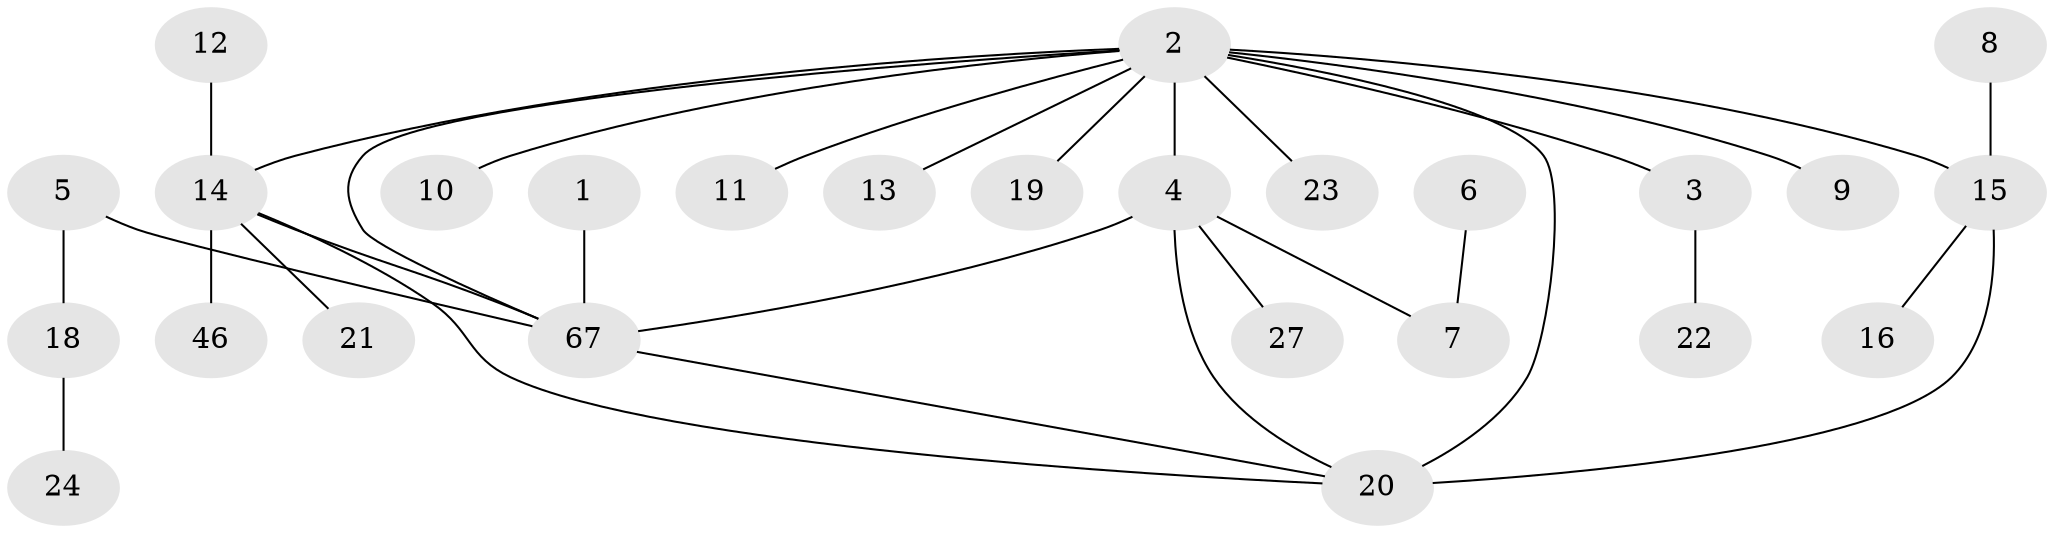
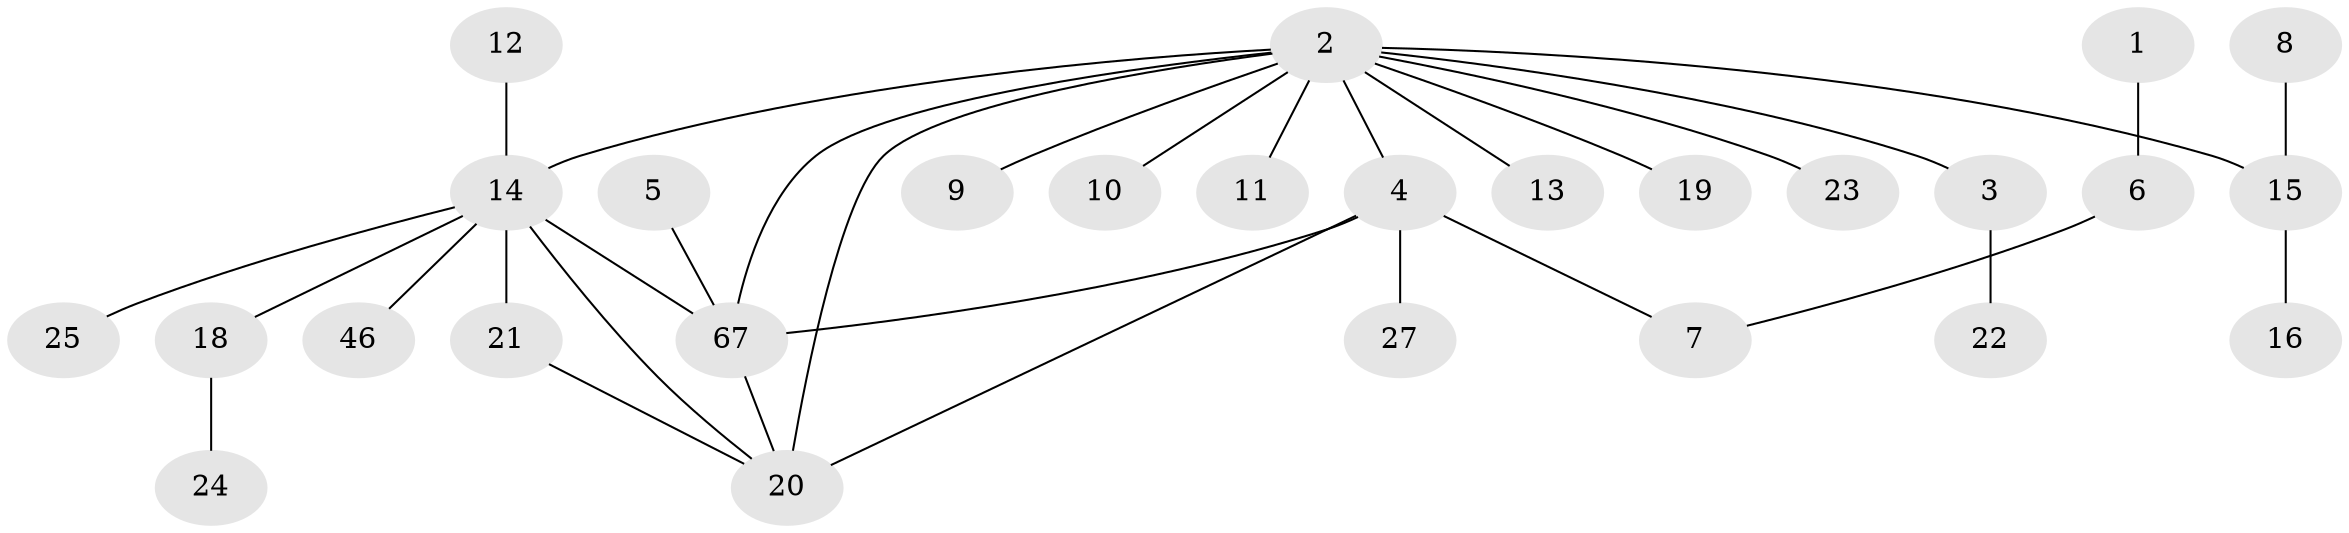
edge "5" -- "18": now "14" -- "18"
edge "1" -- "67": now "1" -- "6"
node "25": added
edge "15" -- "20": now "21" -- "20"
